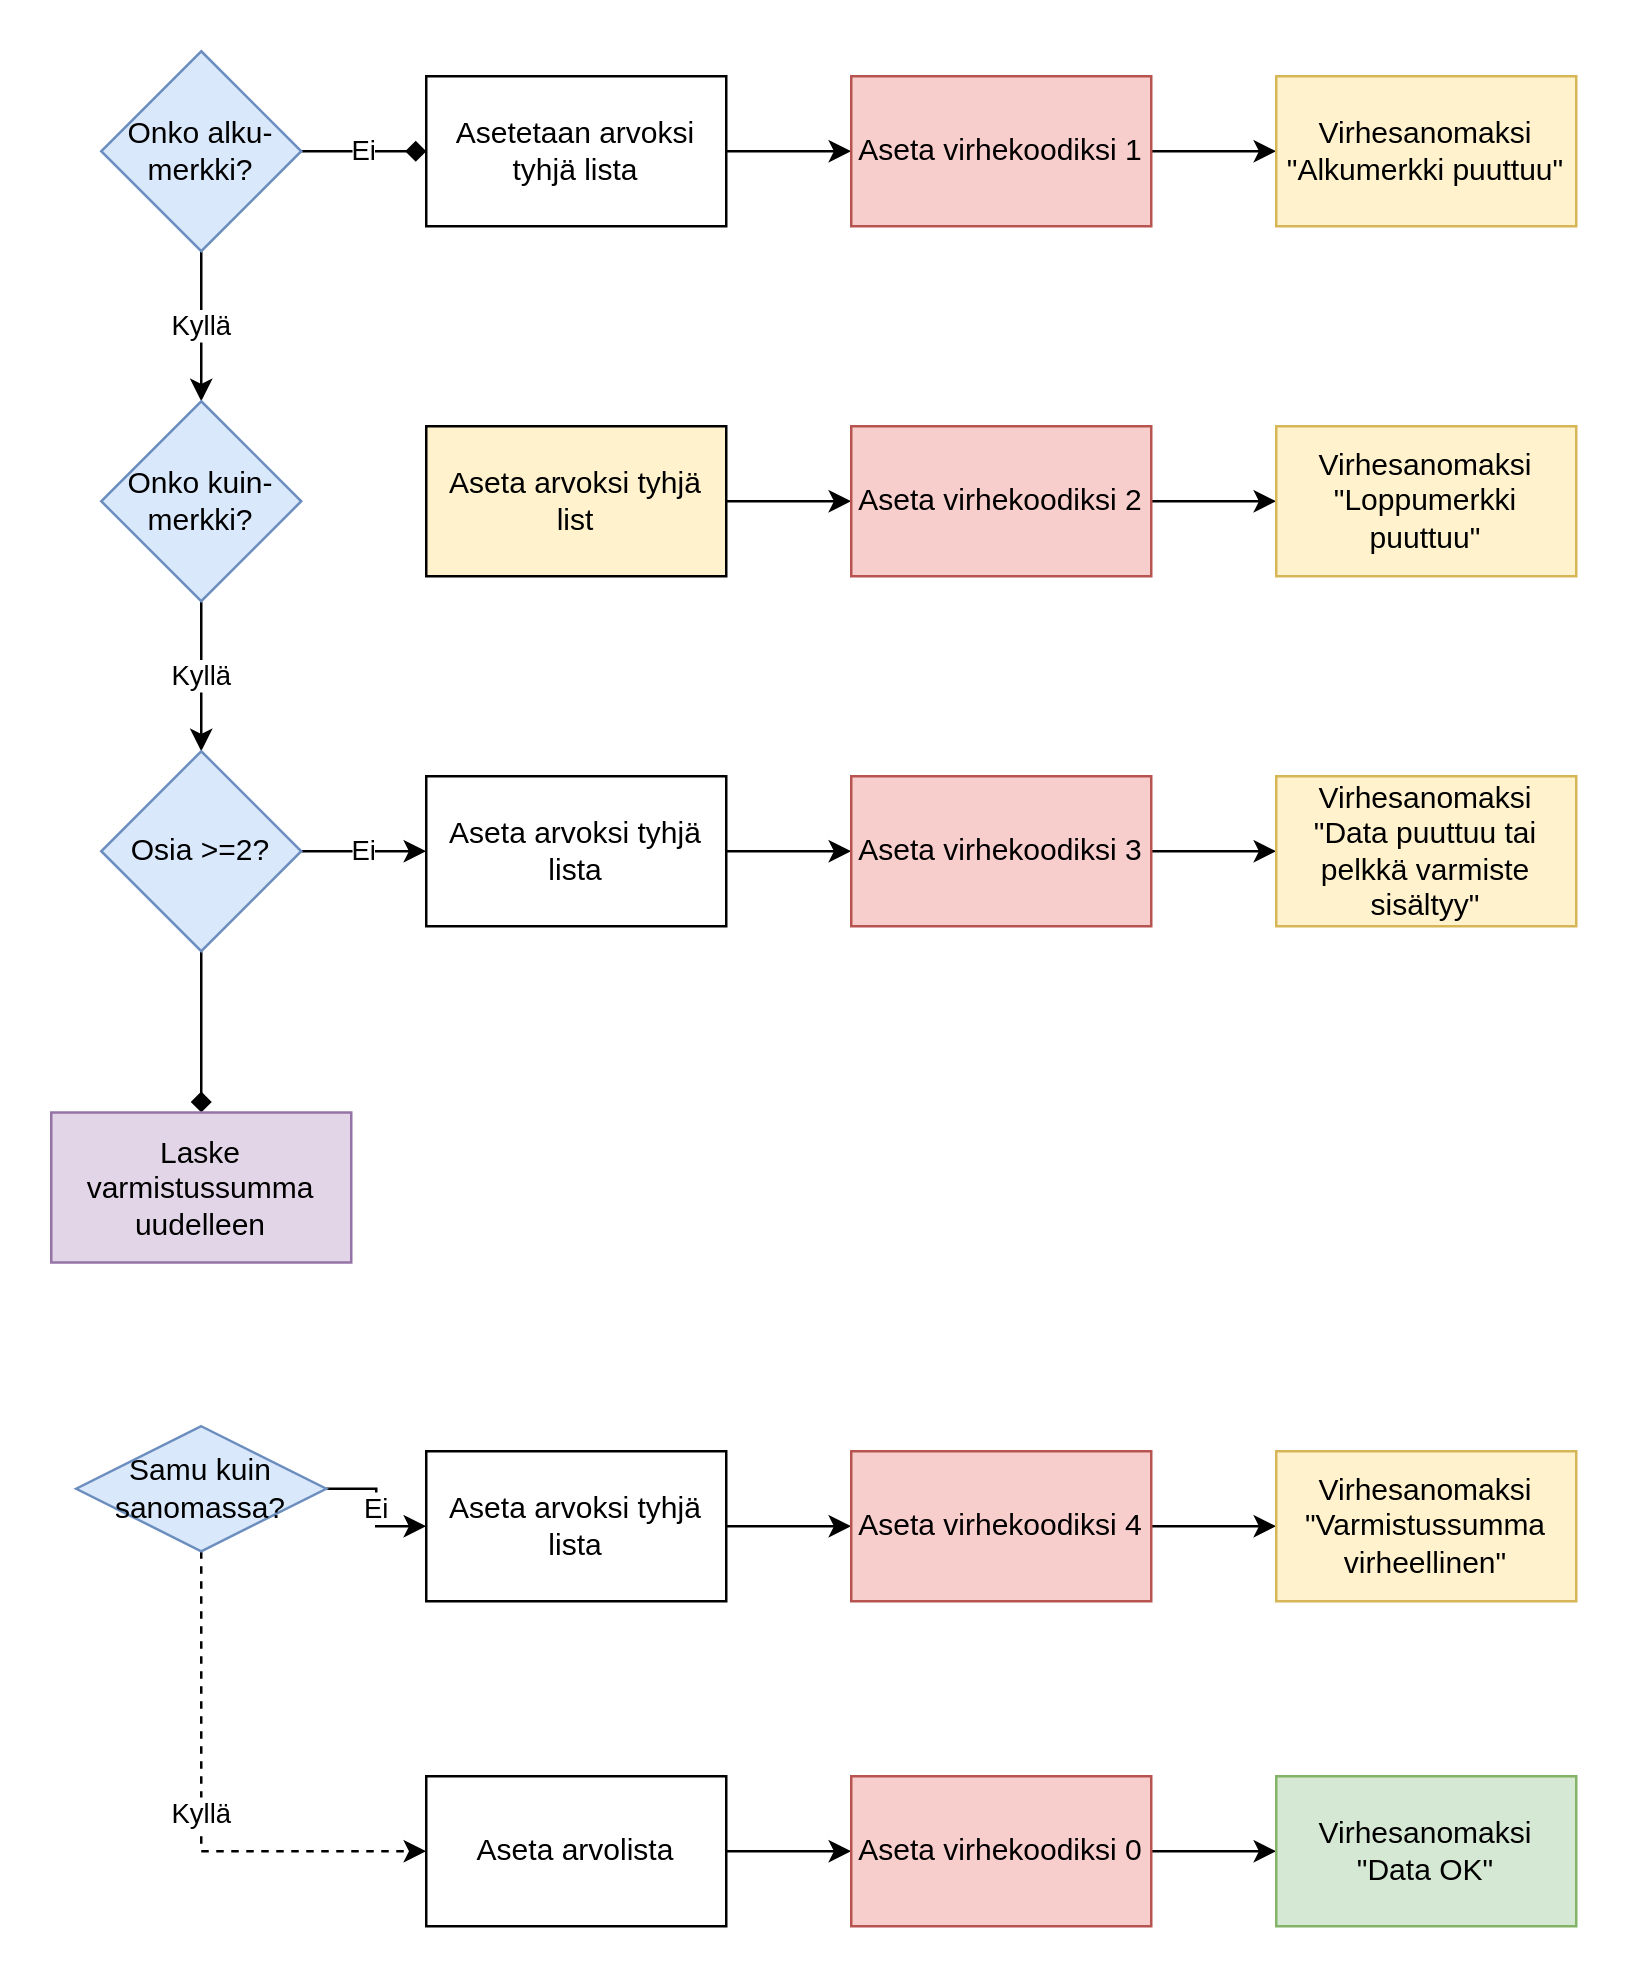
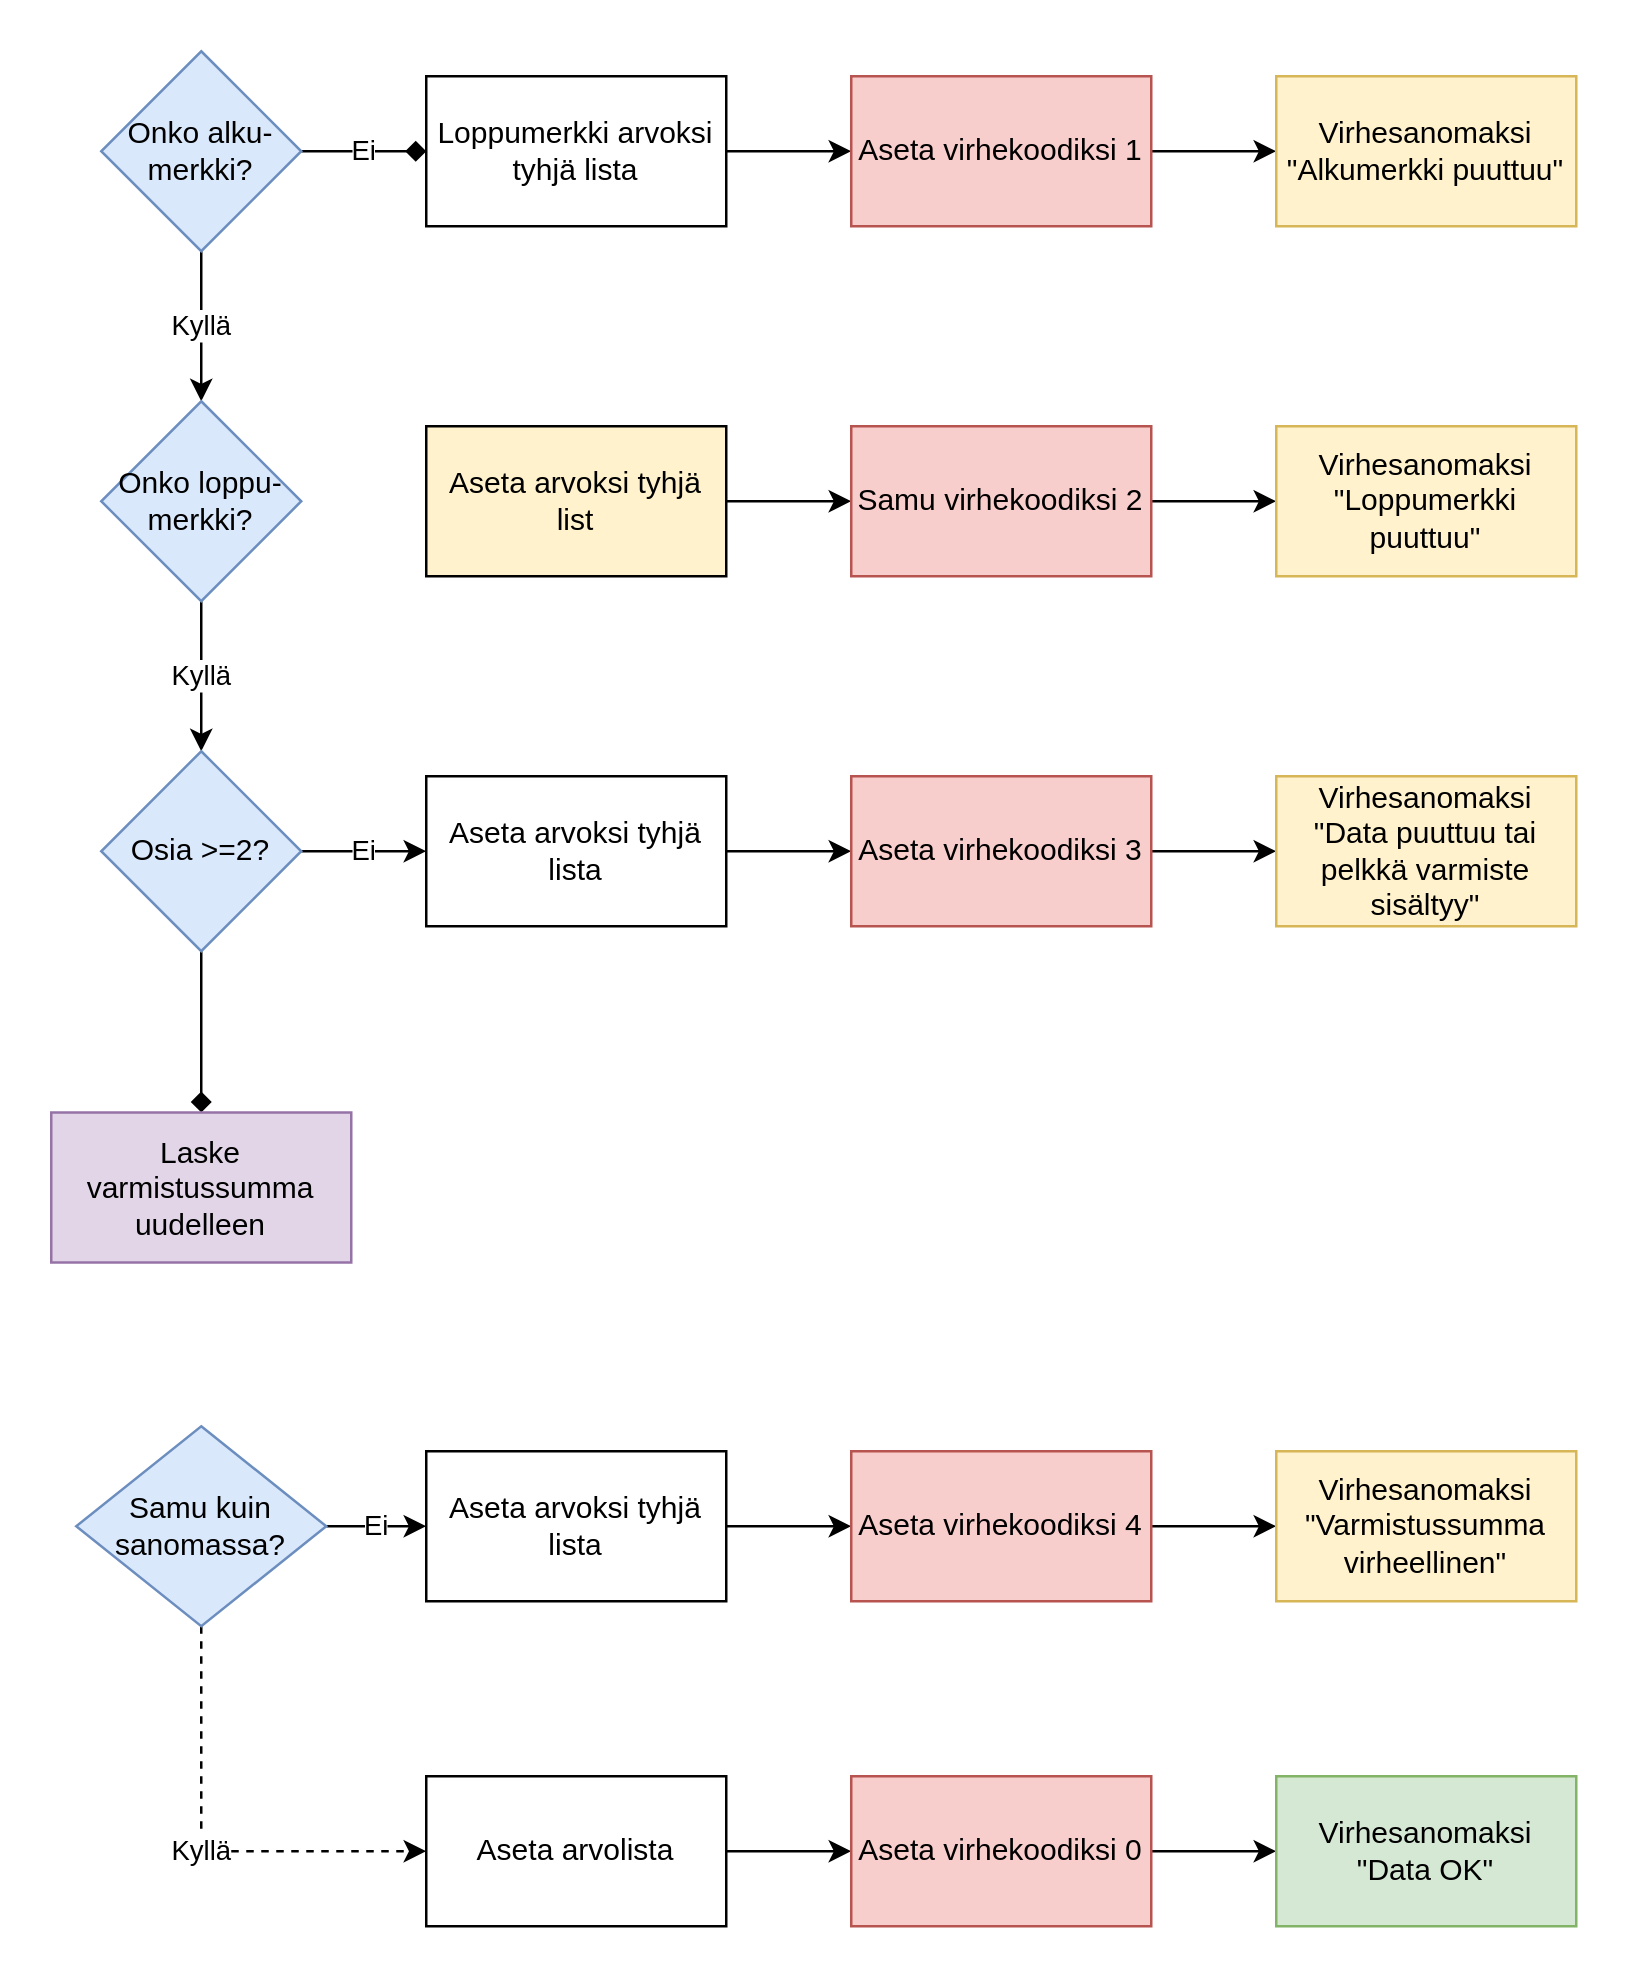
node "Asetetaan arvoksi tyhjä lista": label "Asetetaan arvoksi tyhjä lista" -> "Loppumerkki arvoksi tyhjä lista"
node "Onko kuin-merkki?": label "Onko kuin-merkki?" -> "Onko loppu-merkki?"
node "Aseta virhekoodiksi 2": label "Aseta virhekoodiksi 2" -> "Samu virhekoodiksi 2"
node "Samu kuin sanomassa?": size 250x125 -> 250x200
